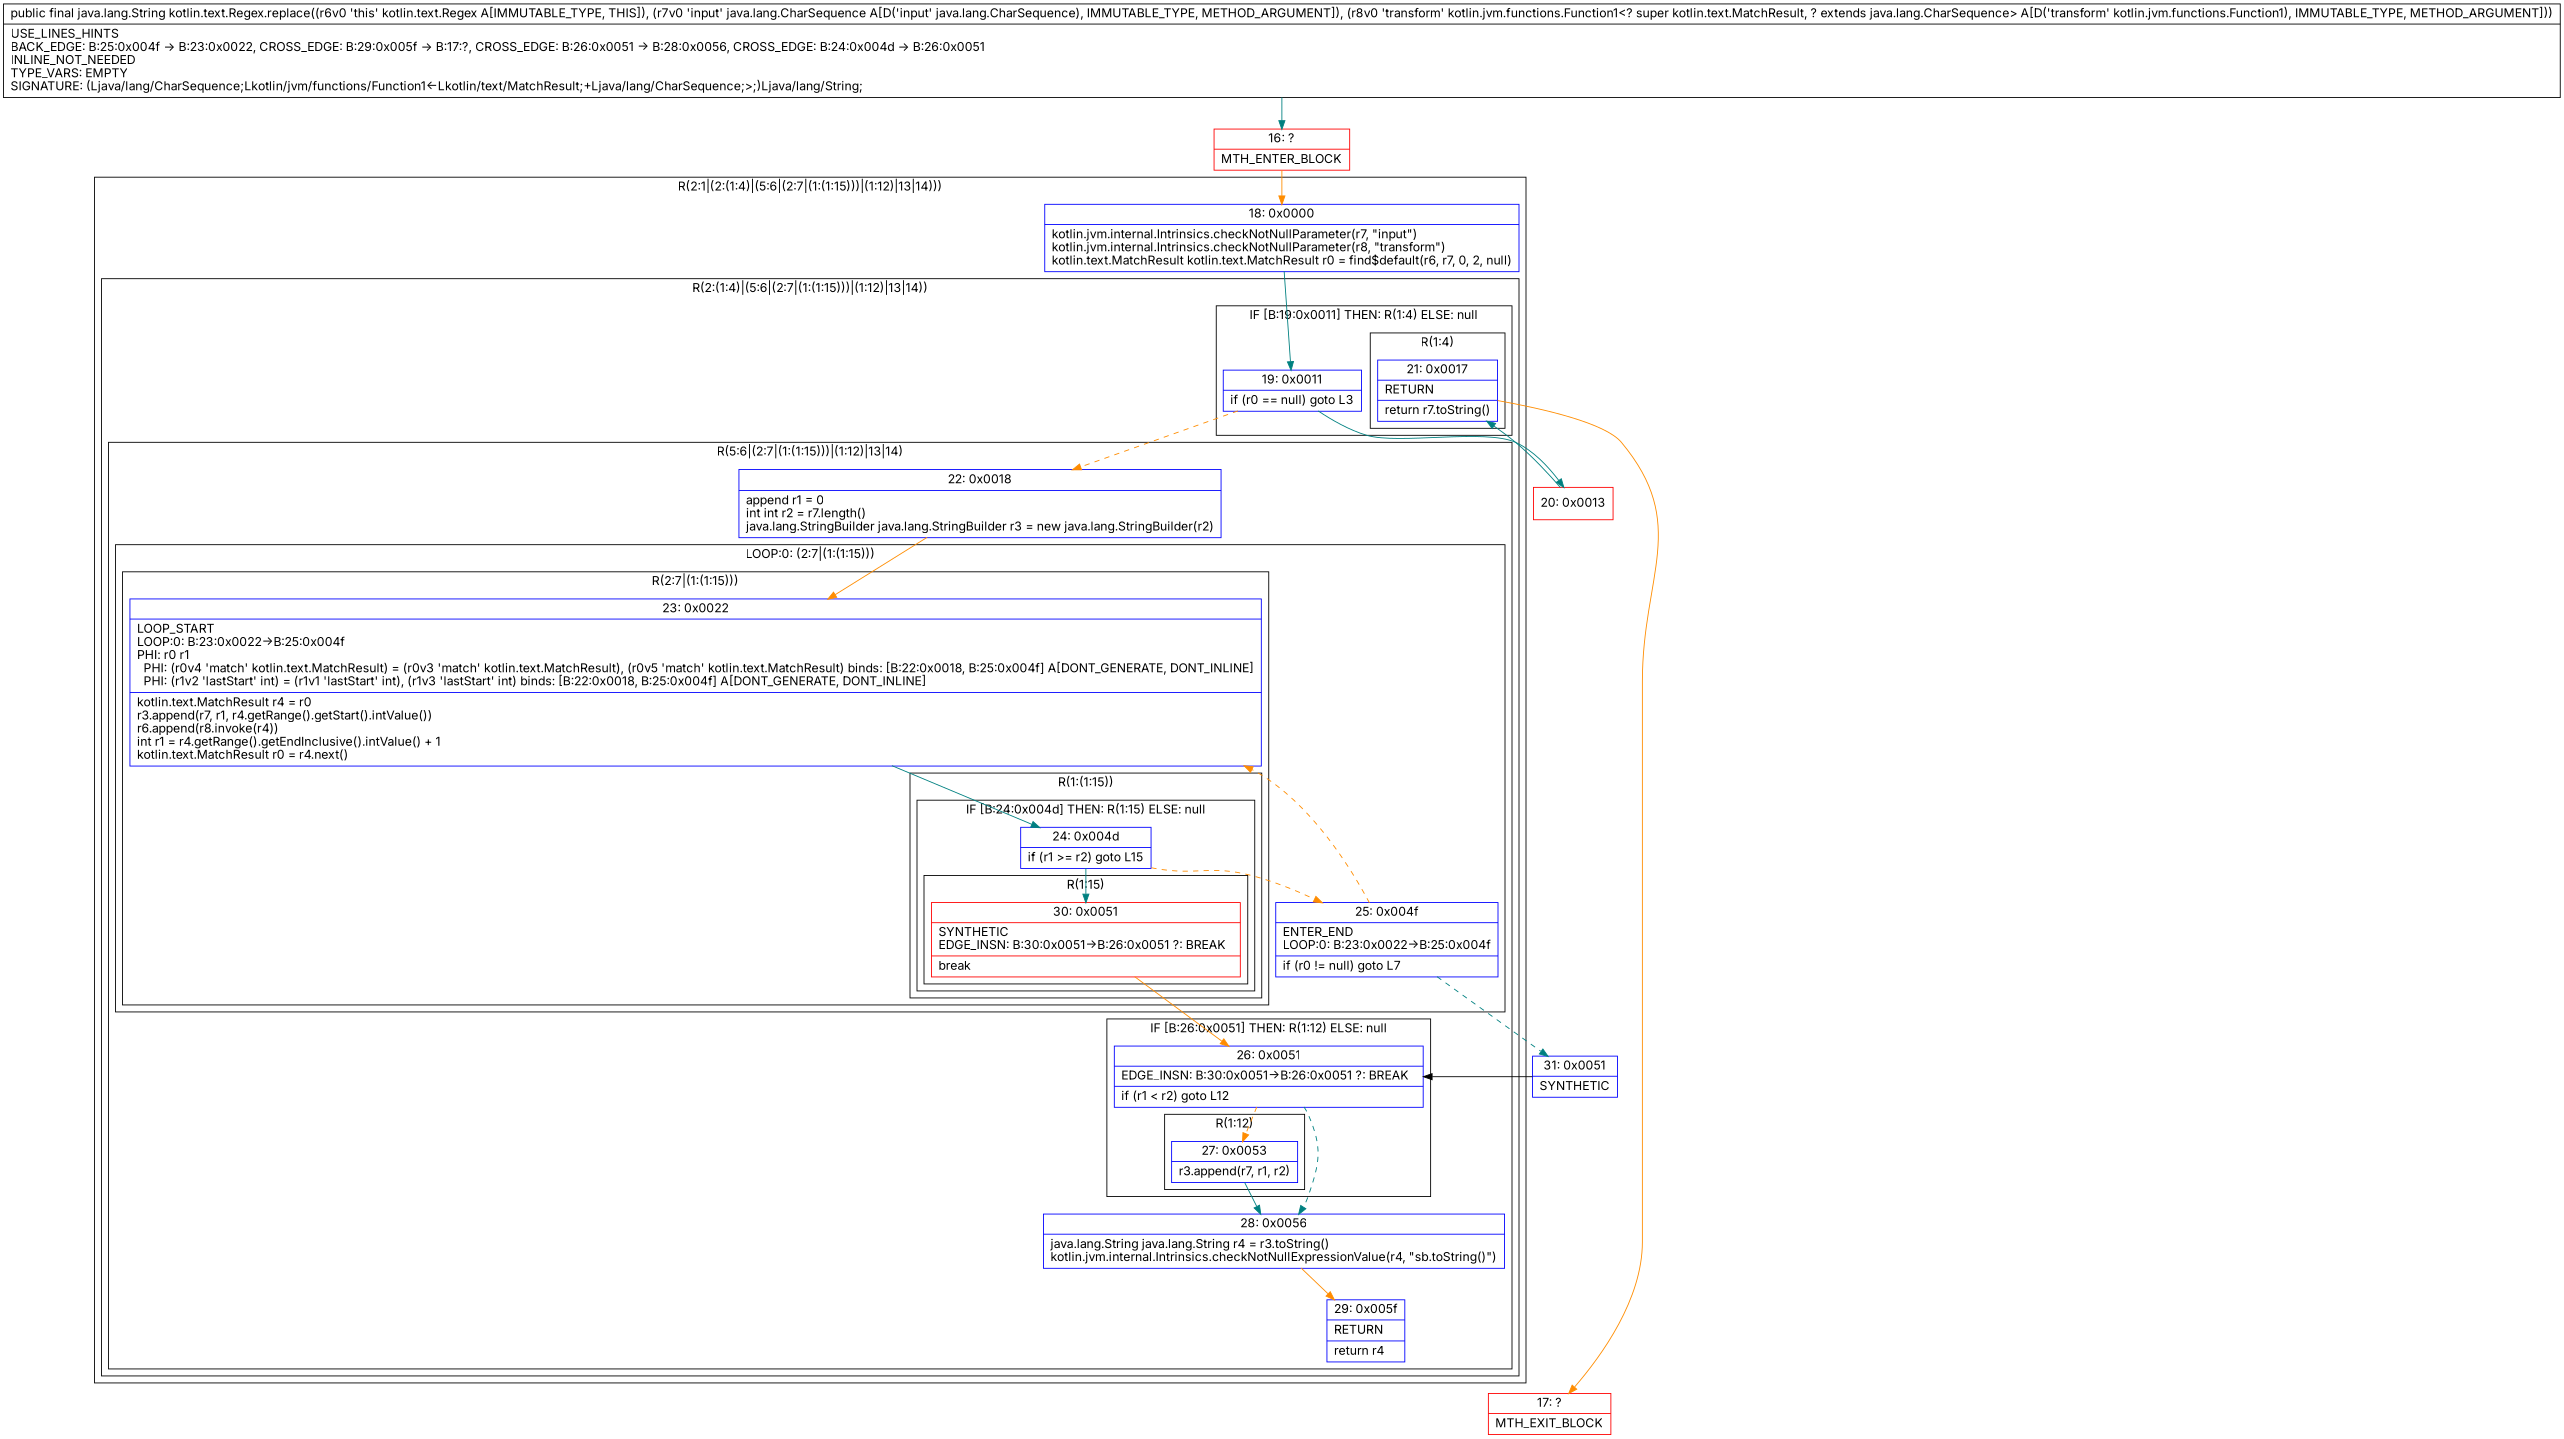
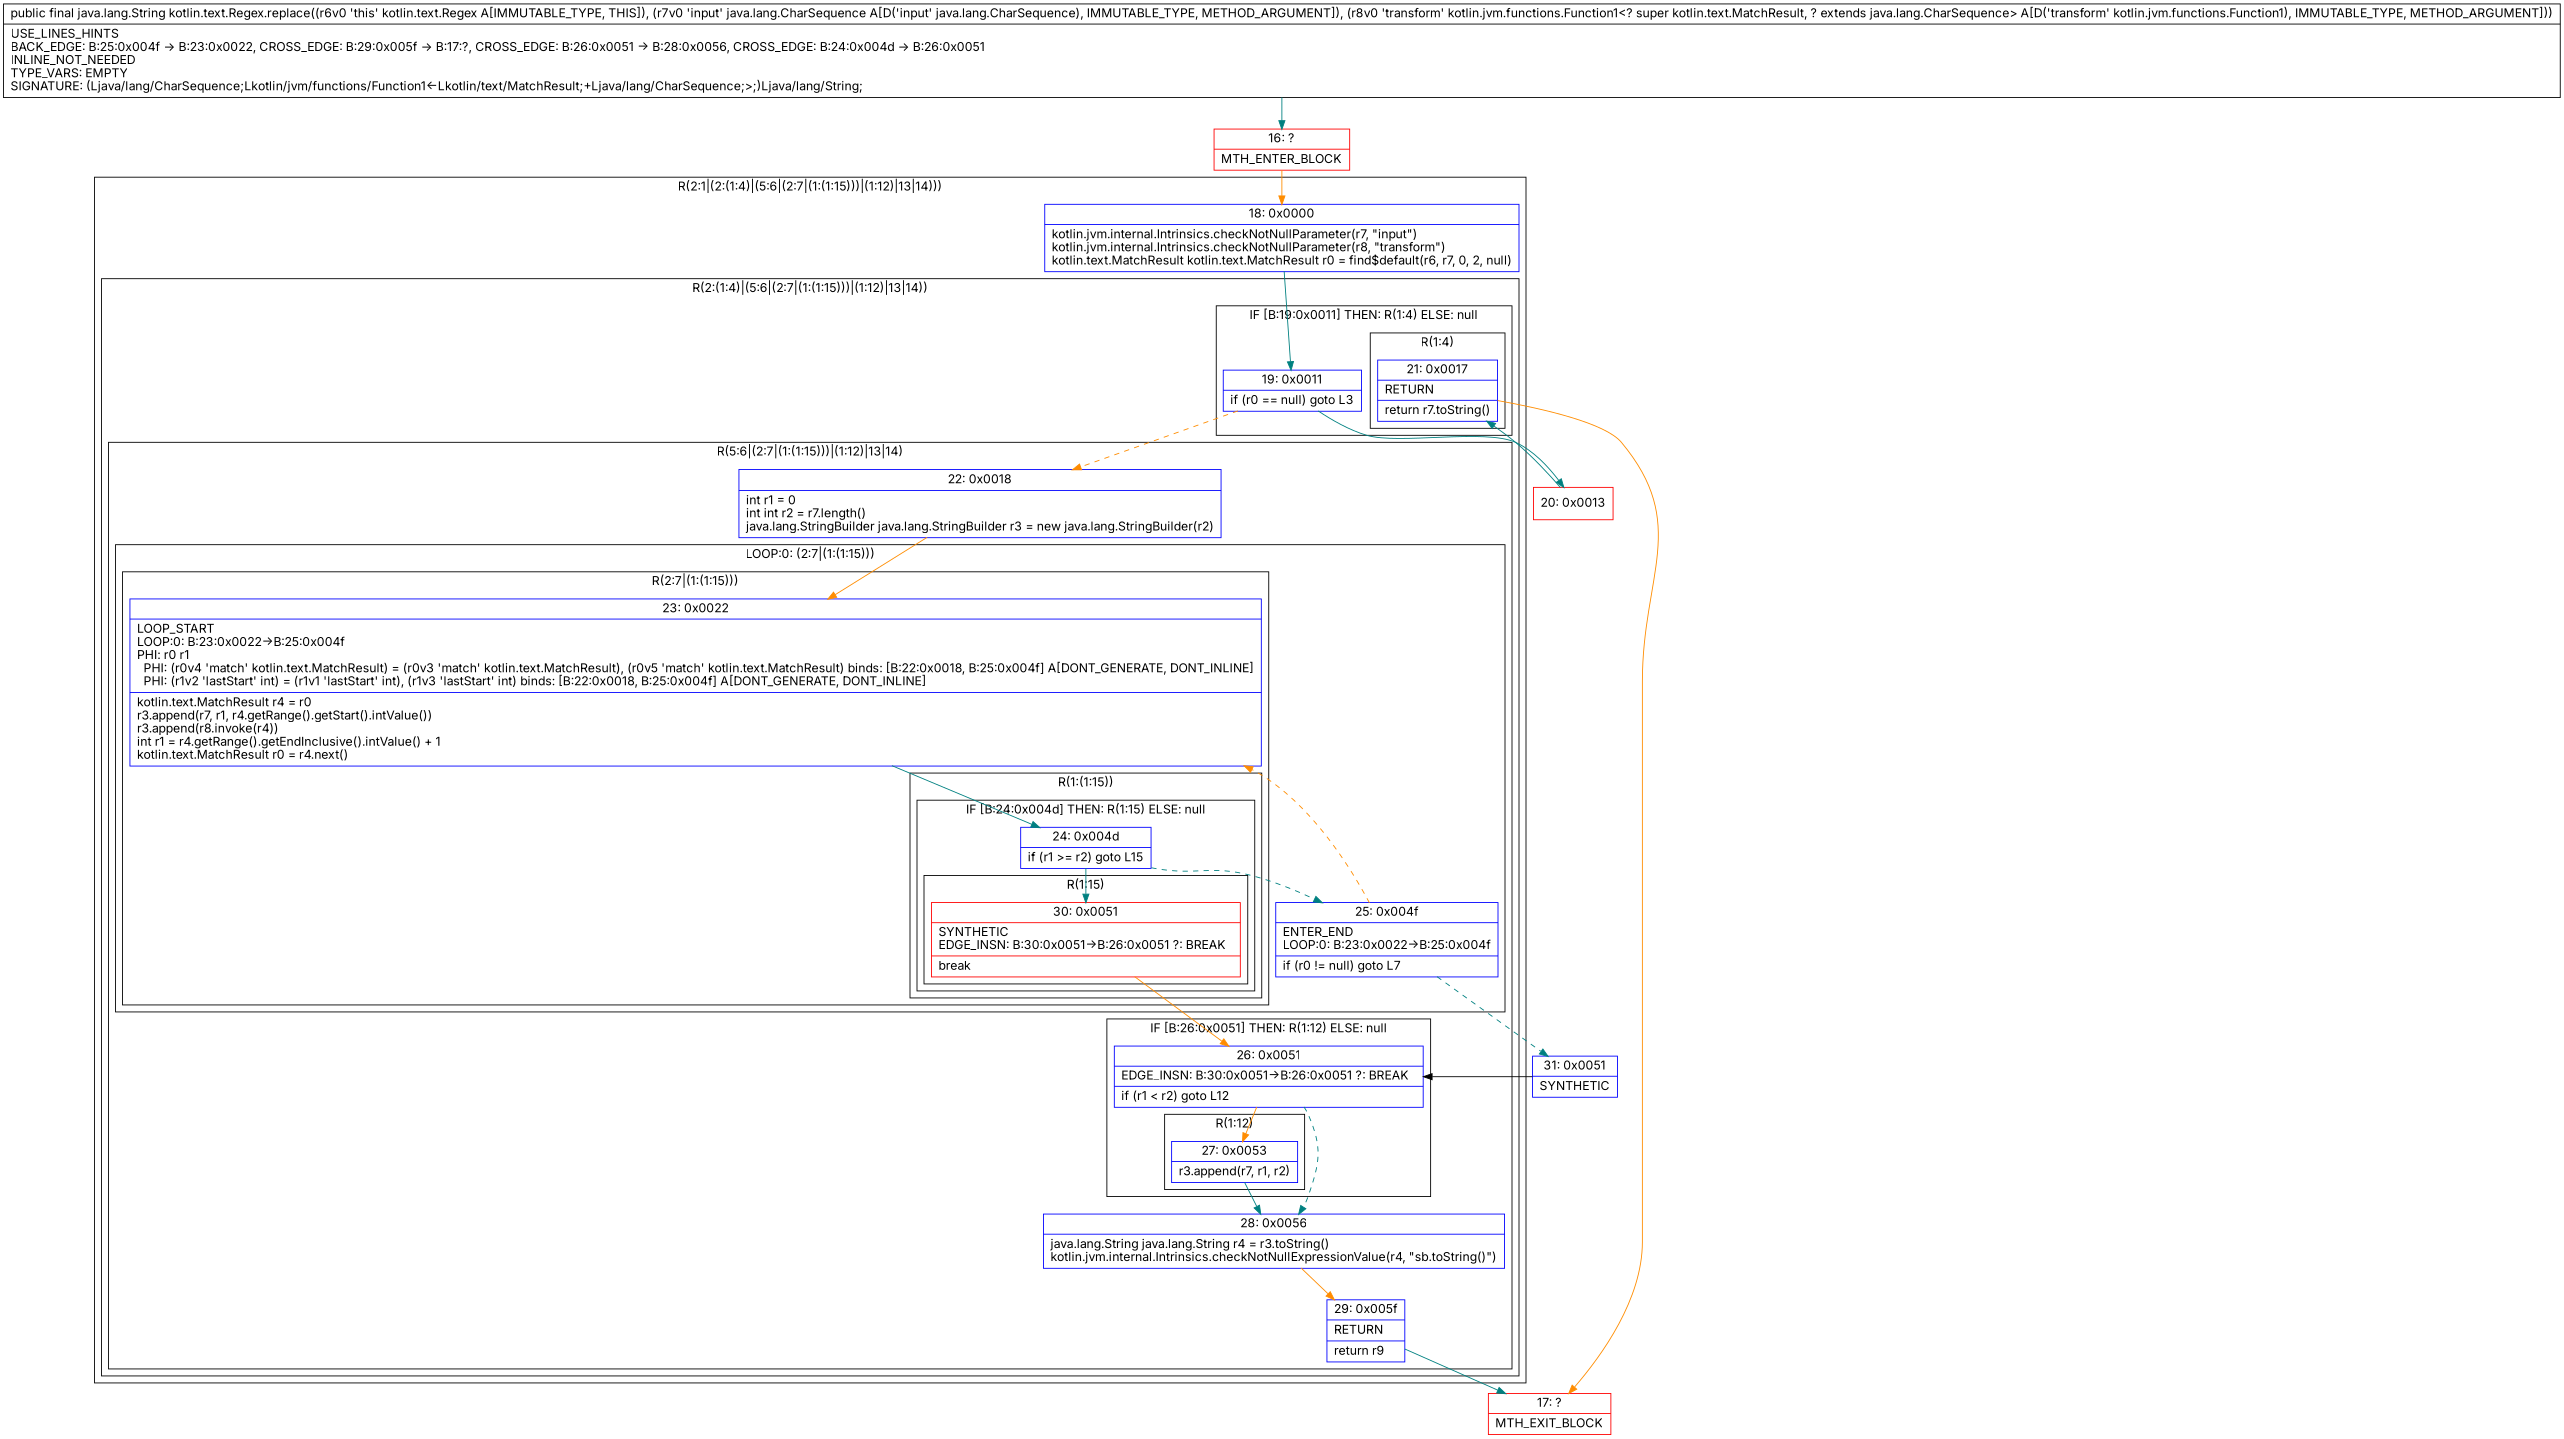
node "22: 0x0018": text "append r1 = 0" -> "int r1 = 0"
node "23: 0x0022": text "r6.append(r8.invoke(r4))" -> "r3.append(r8.invoke(r4))"
edge "24: 0x004d" -> "25: 0x004f": color darkorange -> teal
edge "26: 0x0051" -> "27: 0x0053": style dashed -> solid
node "29: 0x005f": text "return r4" -> "return r9"
edge "29: 0x005f" -> "17: ?": added
